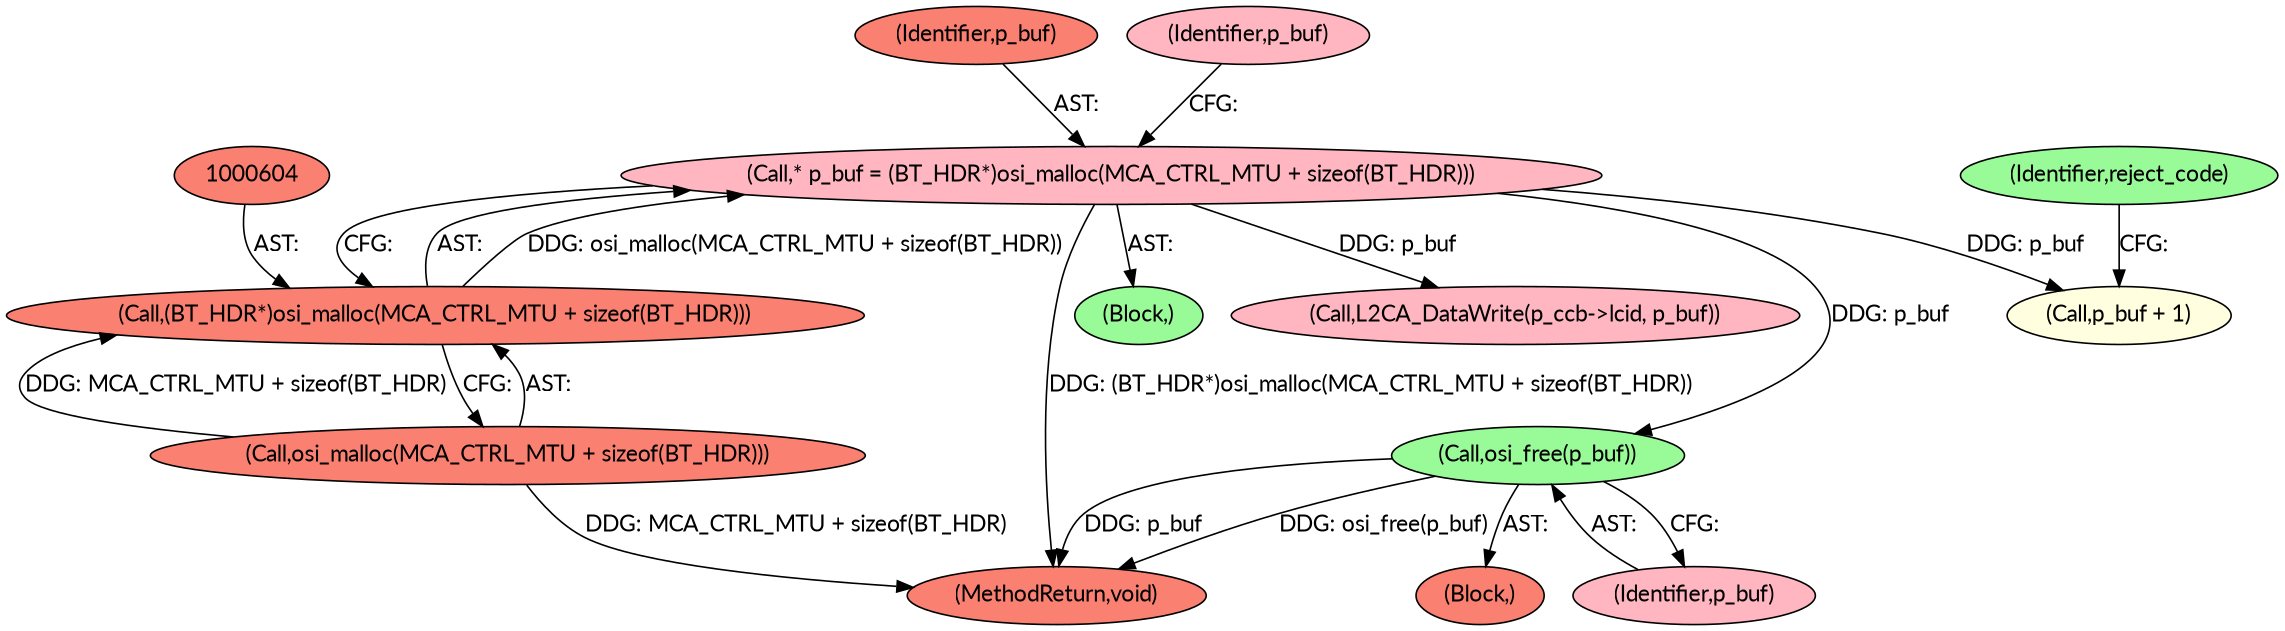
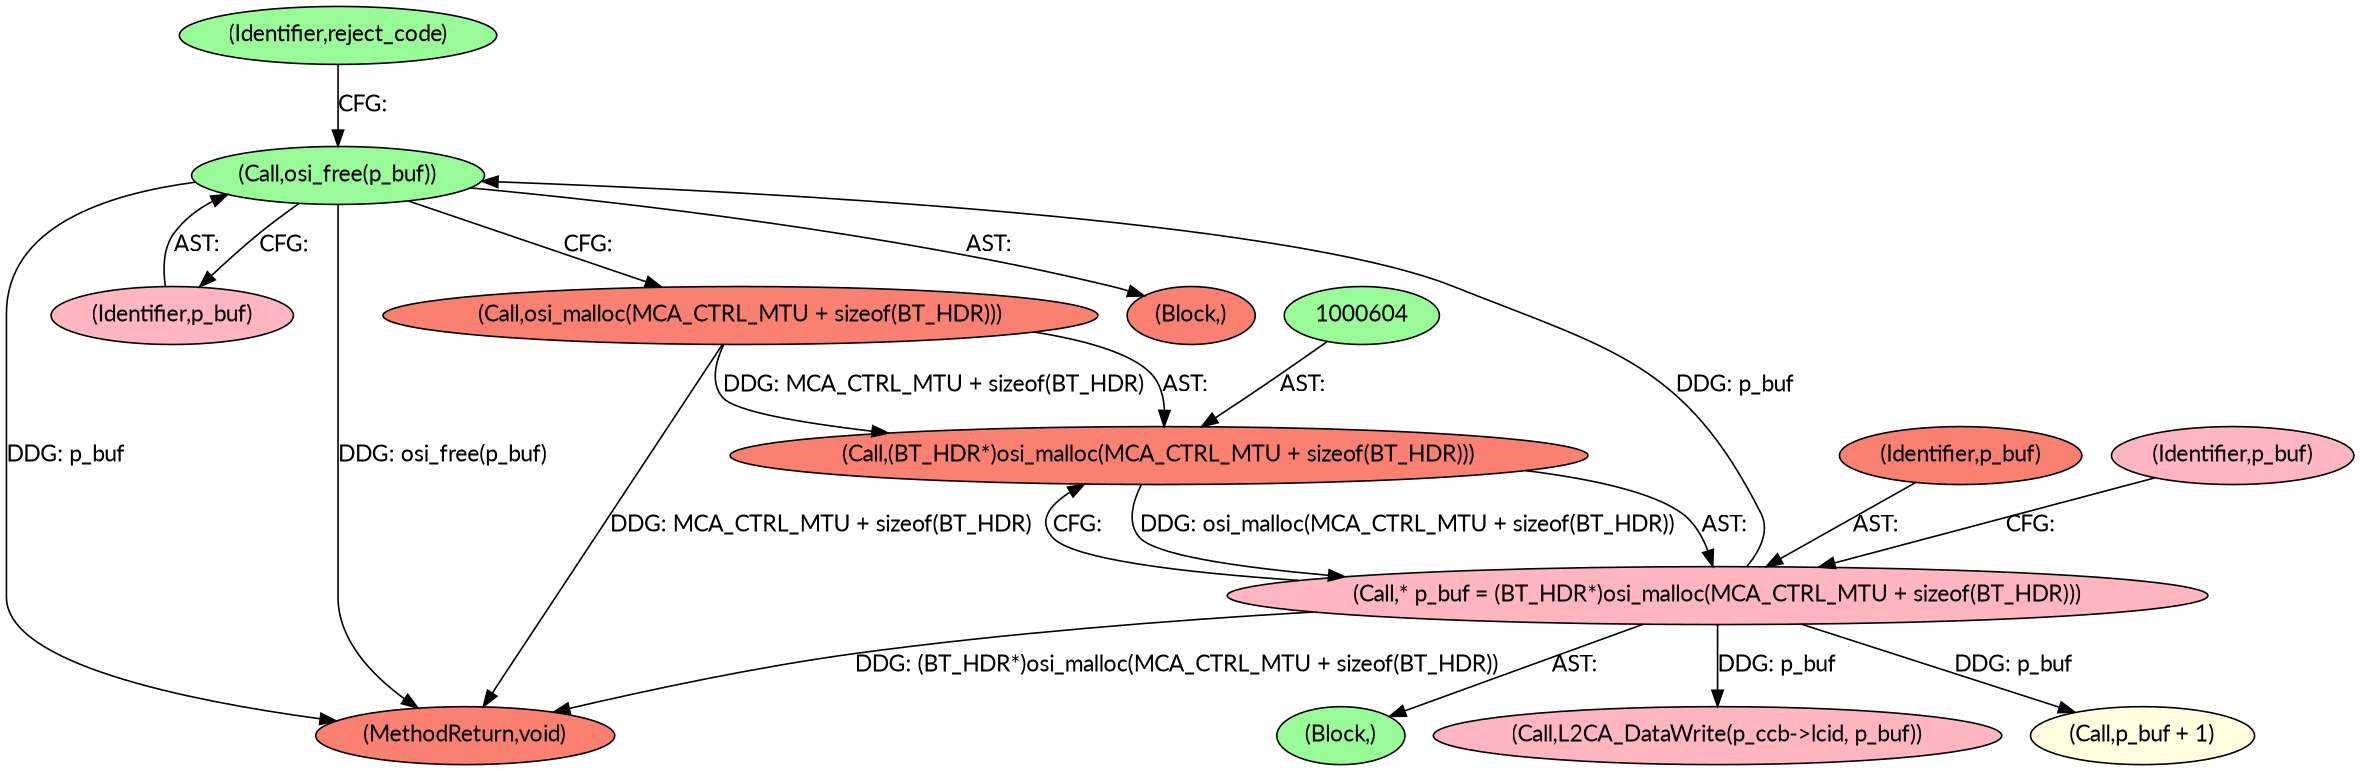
node "1000604": fillcolor salmon -> palegreen
edge "(Identifier,reject_code)" -> "(Call,p_buf + 1)": now "(Identifier,reject_code)" -> "(Call,osi_free(p_buf))"
edge "(Call,(BT_HDR*)osi_malloc(MCA_CTRL_MTU + sizeof(BT_HDR)))" -> "(Call,osi_malloc(MCA_CTRL_MTU + sizeof(BT_HDR)))": now "(Call,osi_free(p_buf))" -> "(Call,osi_malloc(MCA_CTRL_MTU + sizeof(BT_HDR)))"
